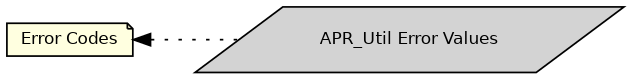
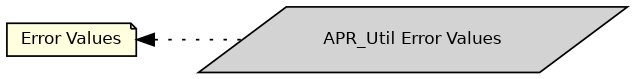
node "Error Codes": label "Error Codes" -> "Error Values"
